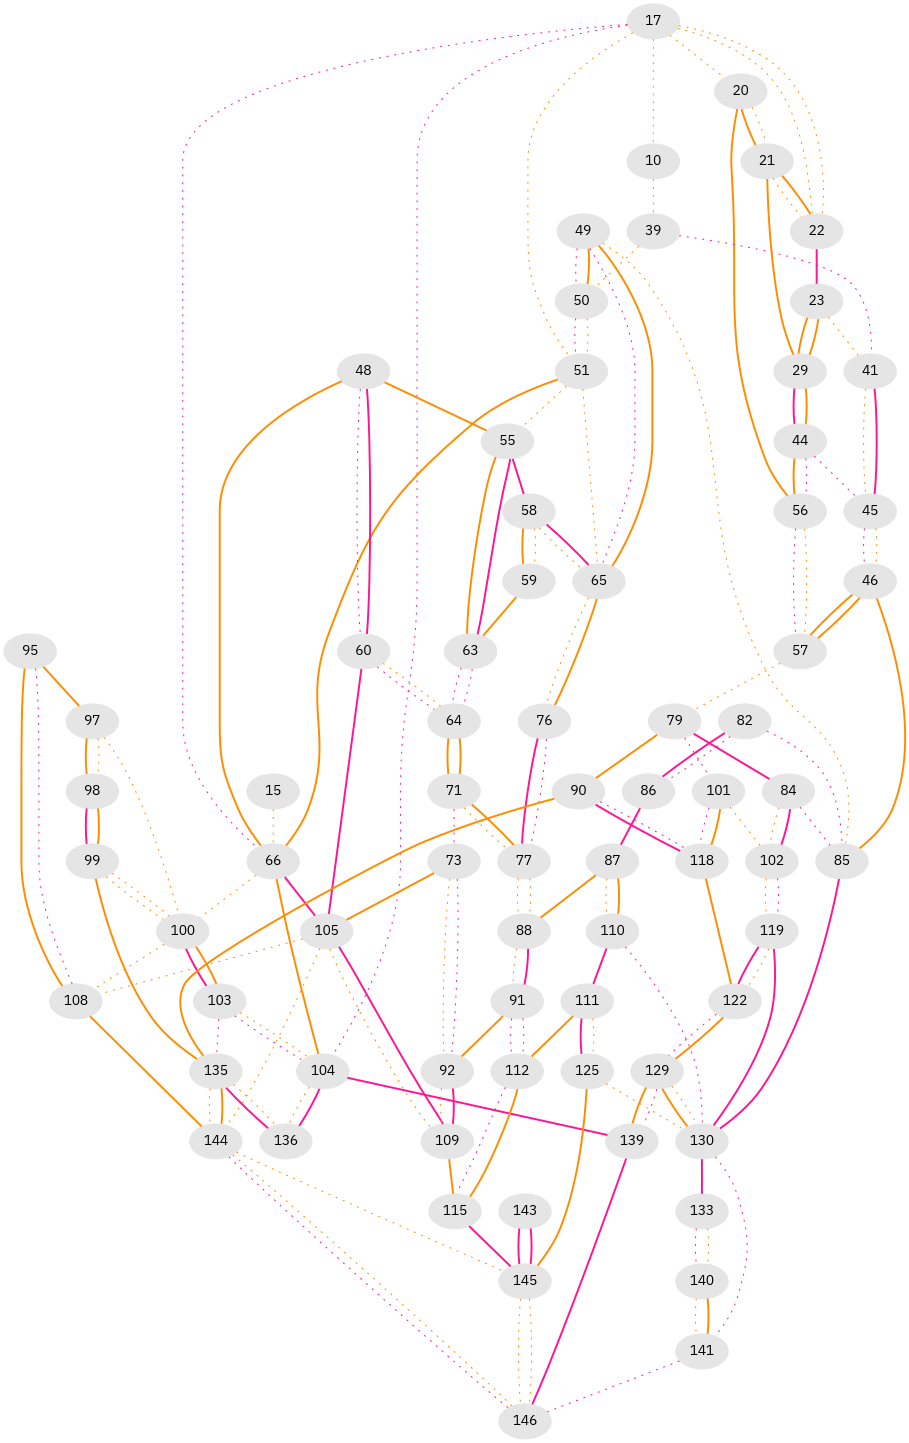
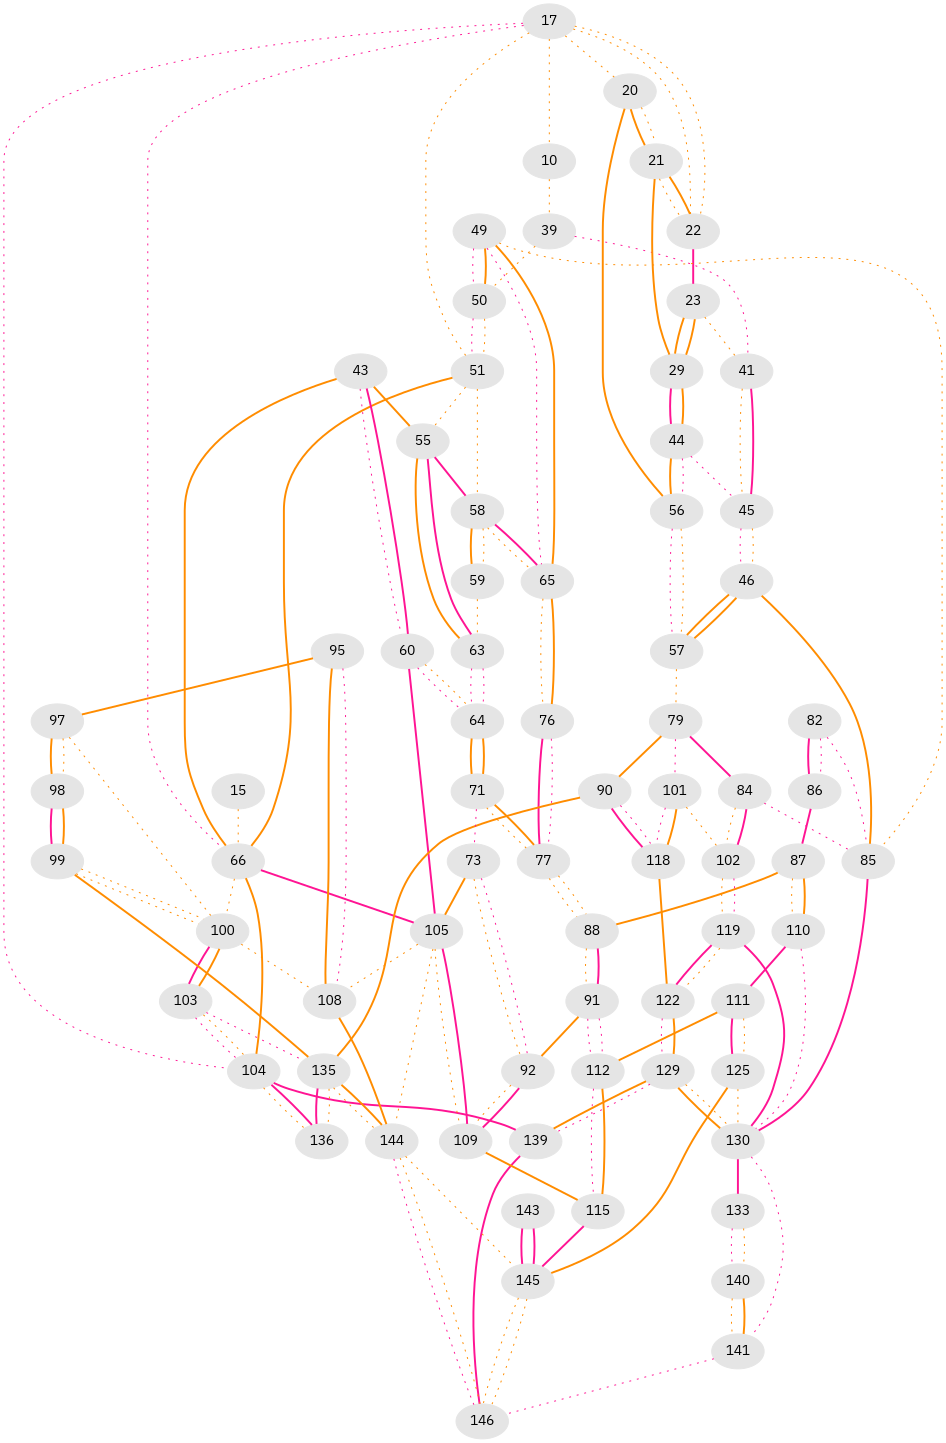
node "48": label "48" -> "43"
edge "51" -- "65": now "51" -- "58"
edge "59" -- "63": style bold -> dotted
